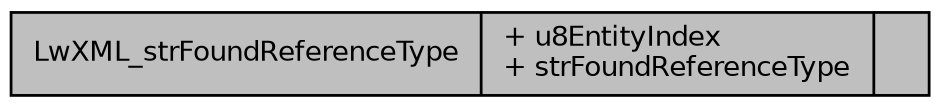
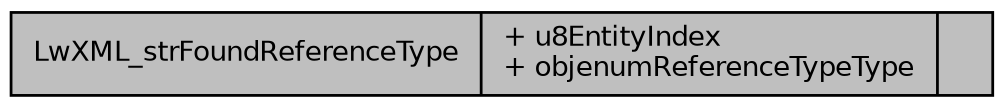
node "LwXML_strFoundReferenceType": text "+ strFoundReferenceType" -> "+ objenumReferenceTypeType"
